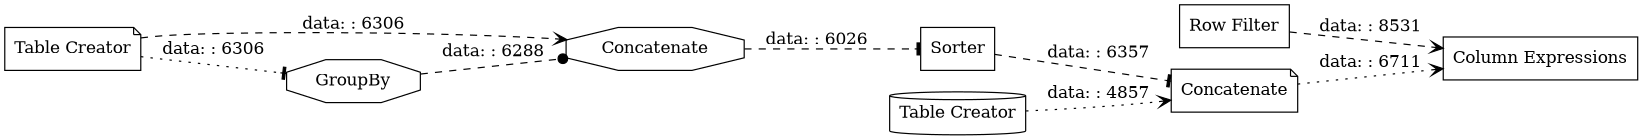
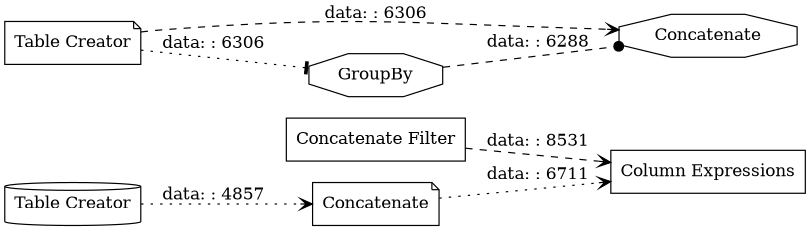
node "Row Filter": label "Row Filter" -> "Concatenate Filter"
node "Sorter": removed
